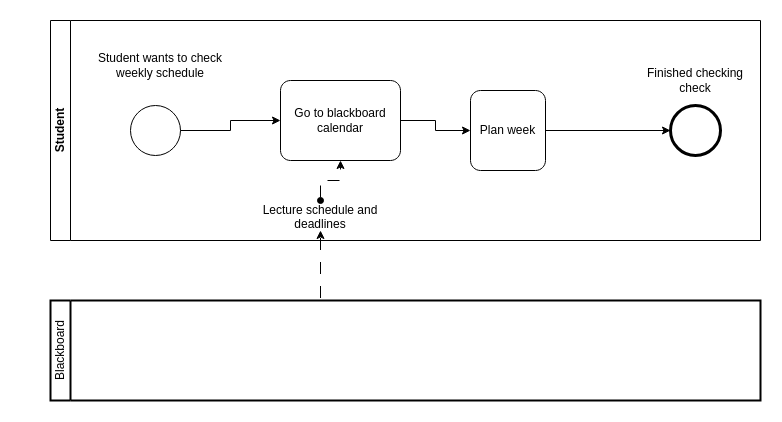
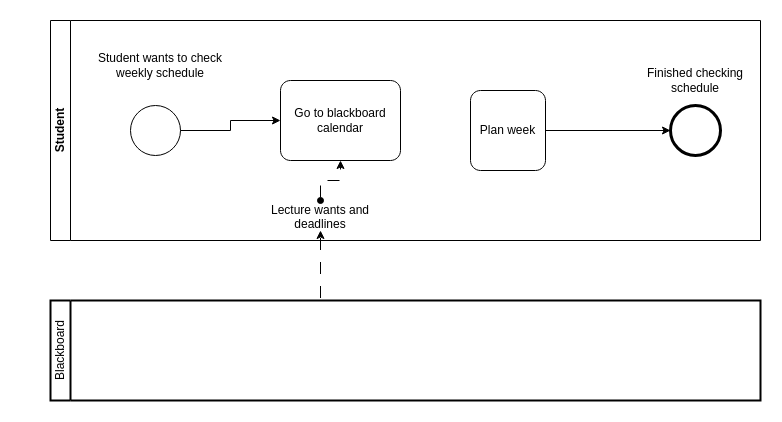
node "Finished checking check": label "Finished checking check" -> "Finished checking schedule"
edge "Go to blackboard calendar" -> "Plan week": removed
node "Lecture schedule and deadlines": label "Lecture schedule and deadlines" -> "Lecture wants and deadlines"
